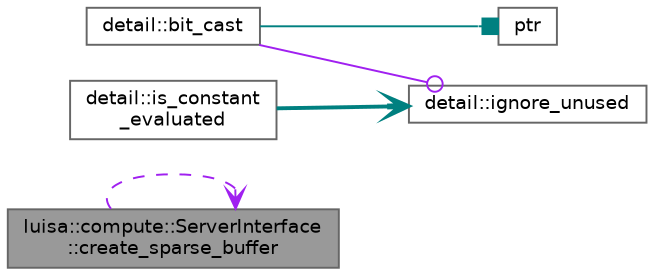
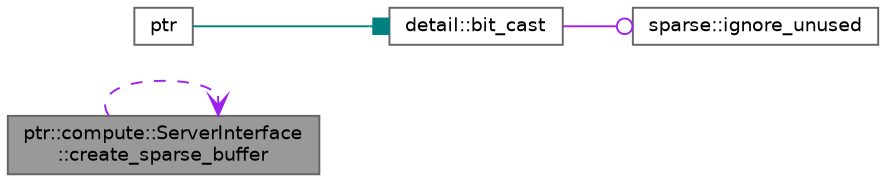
edge "detail::bit_cast" -> "ptr": reversed
node "detail::ignore_unused": label "detail::ignore_unused" -> "sparse::ignore_unused"
node "detail::is_constant _evaluated": removed
node "luisa::compute::ServerInterface ::create_sparse_buffer": label "luisa::compute::ServerInterface ::create_sparse_buffer" -> "ptr::compute::ServerInterface ::create_sparse_buffer"
